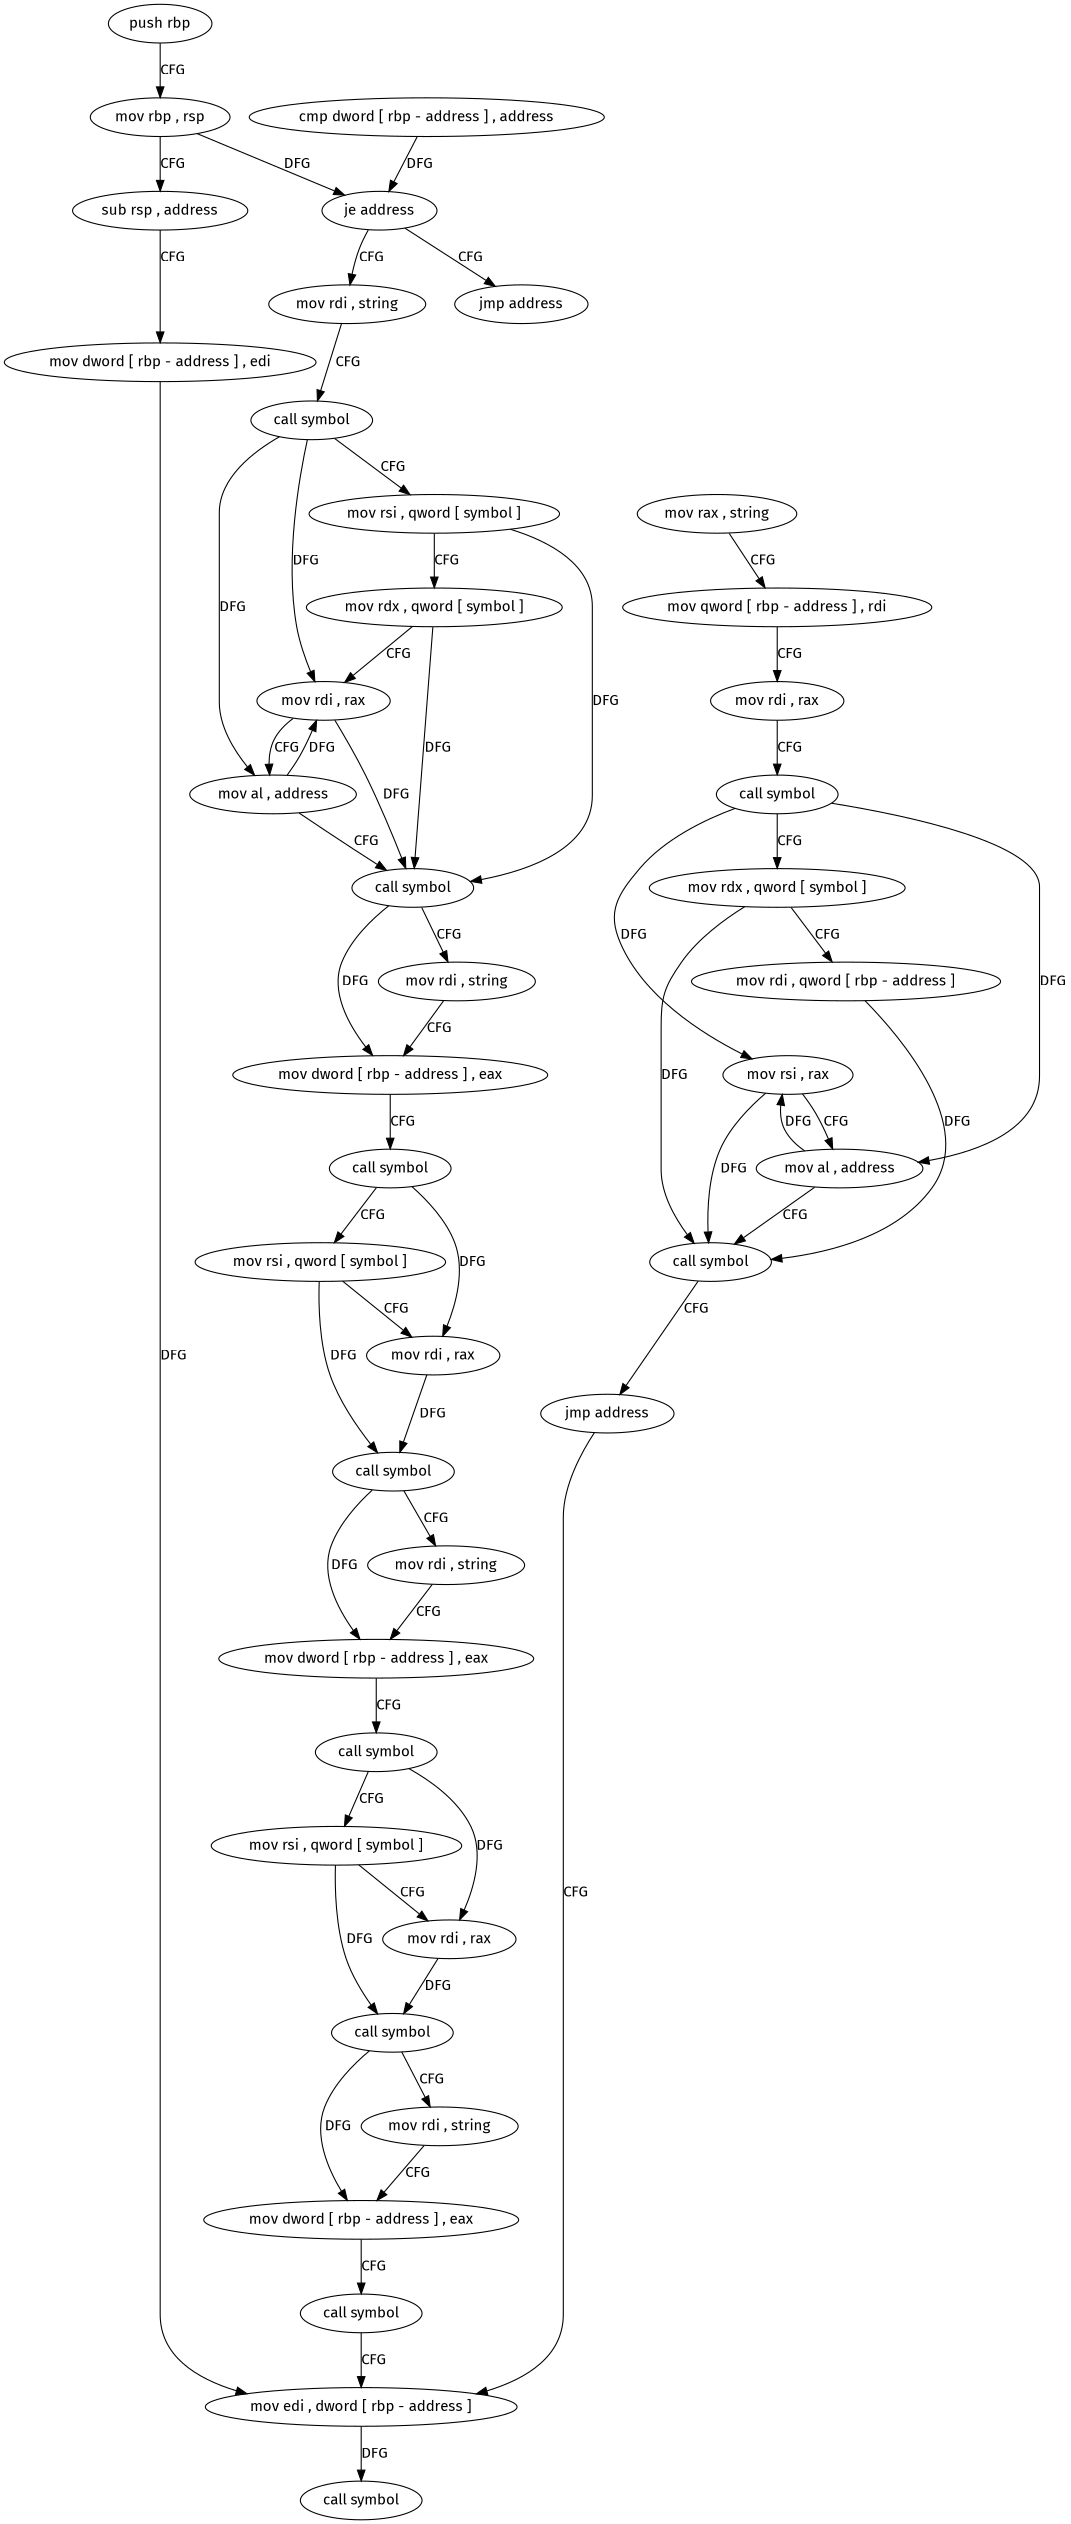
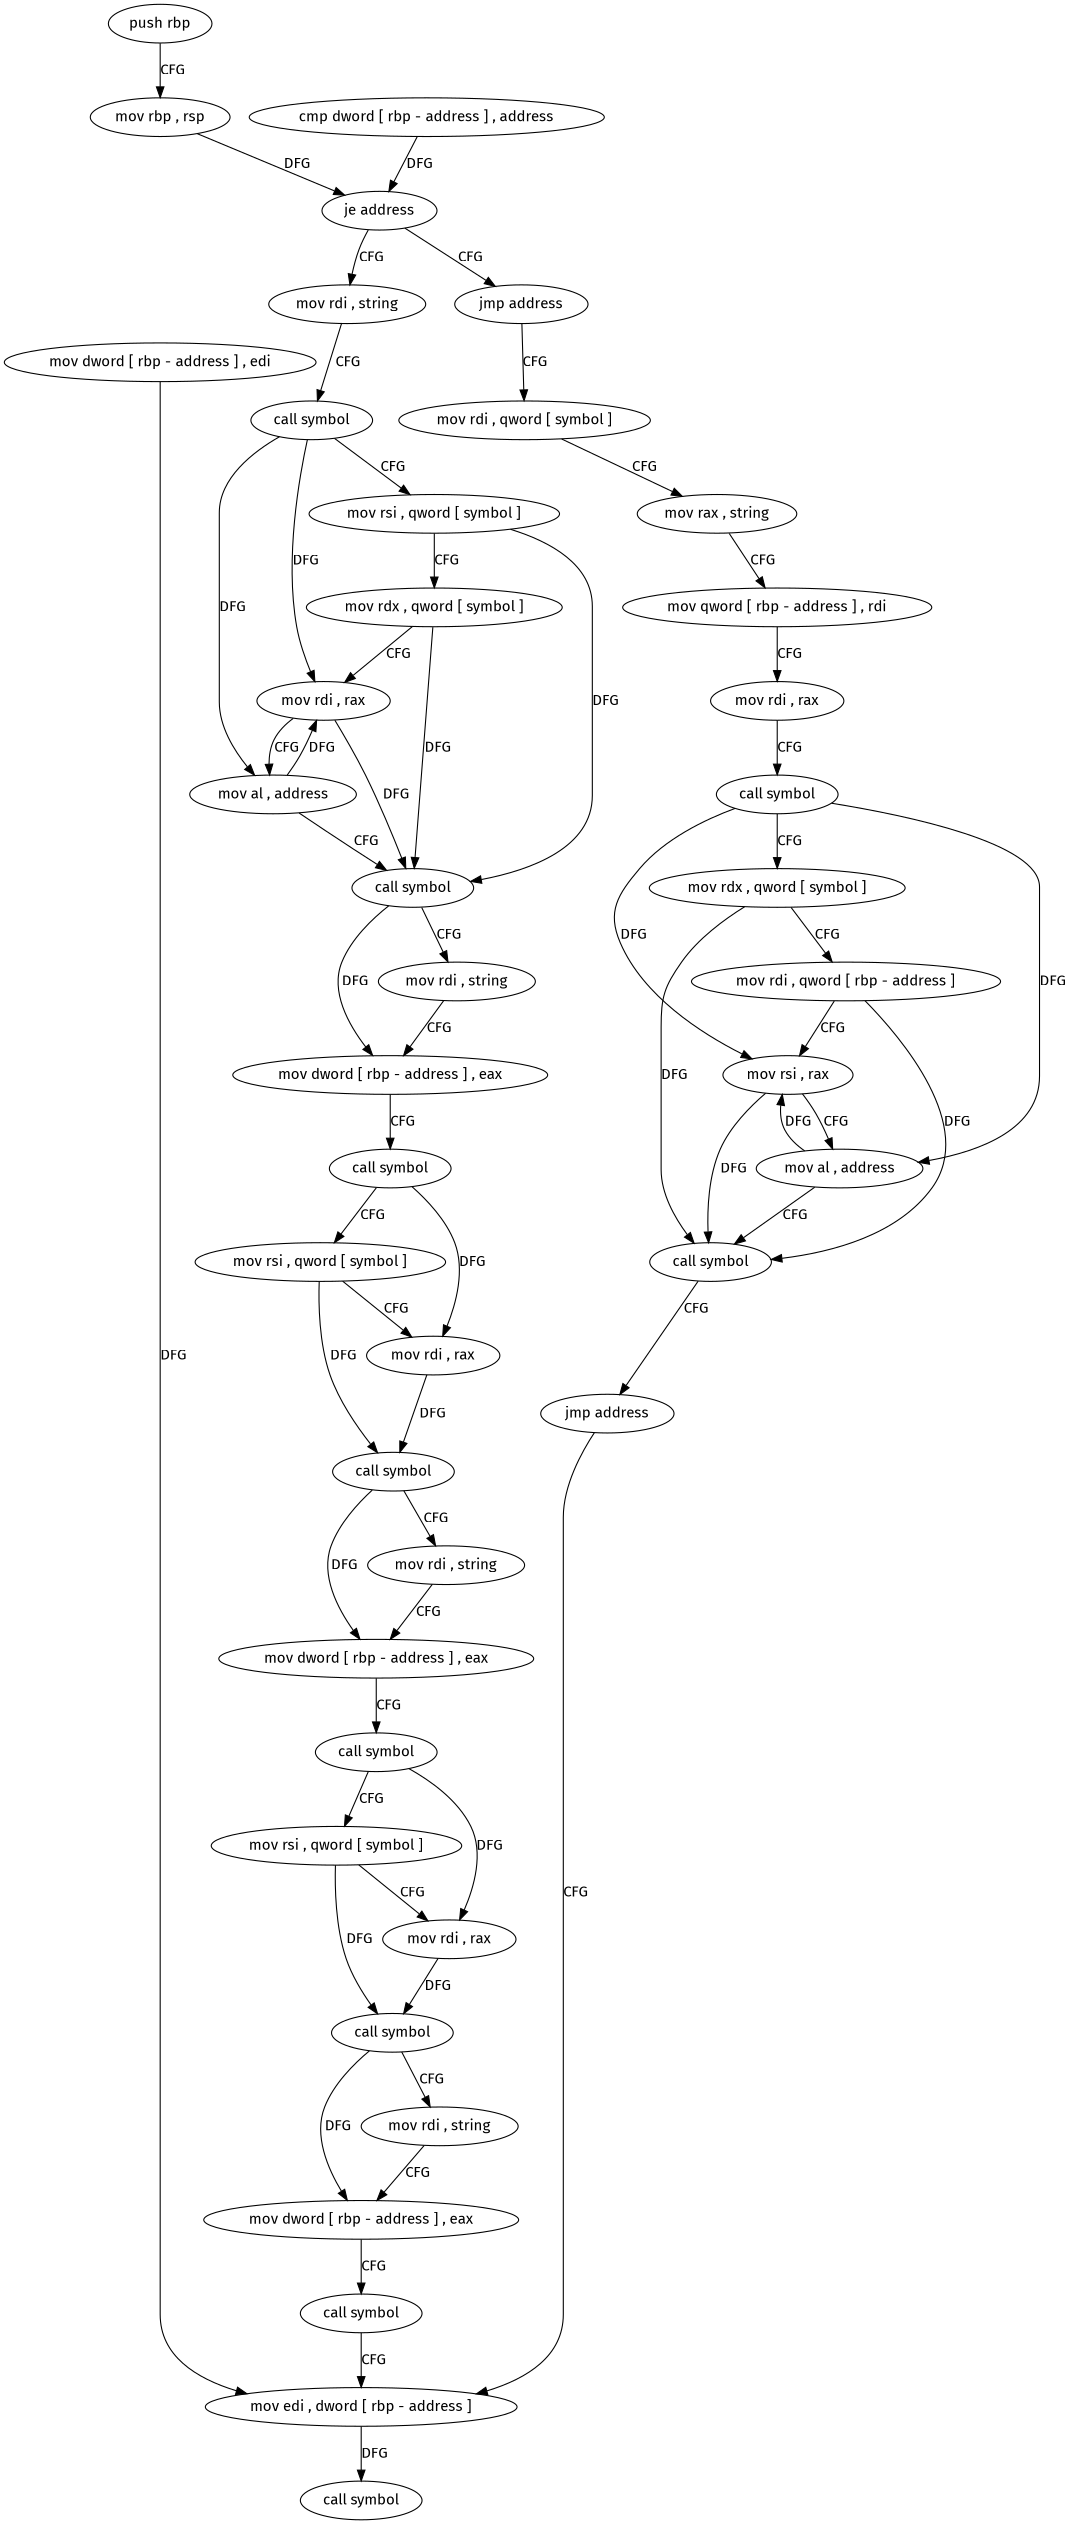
node "sub rsp , address": removed
node "mov rdi , qword [ symbol ]": added
edge "mov rdi , qword [ rbp - address ]" -> "mov rsi , rax": added, label "CFG"
